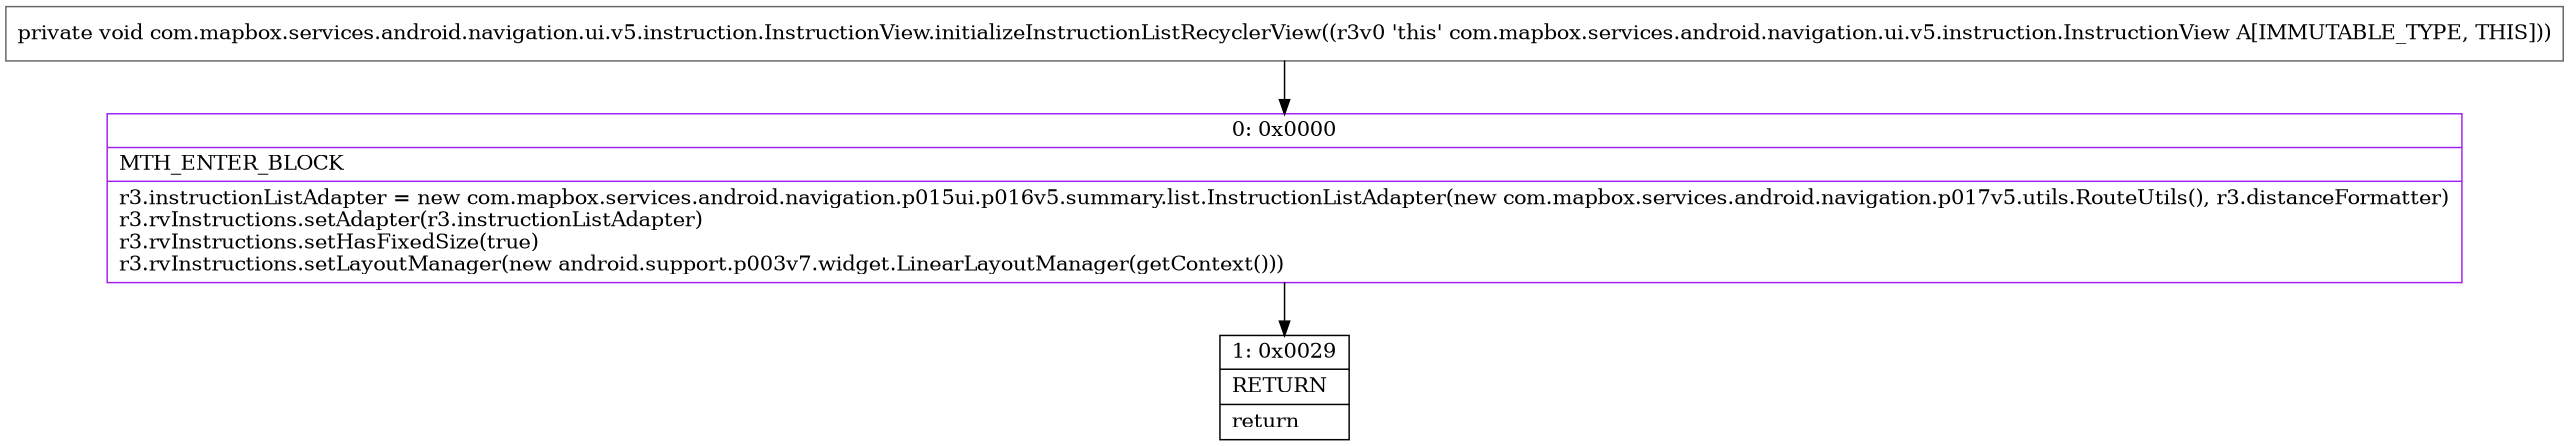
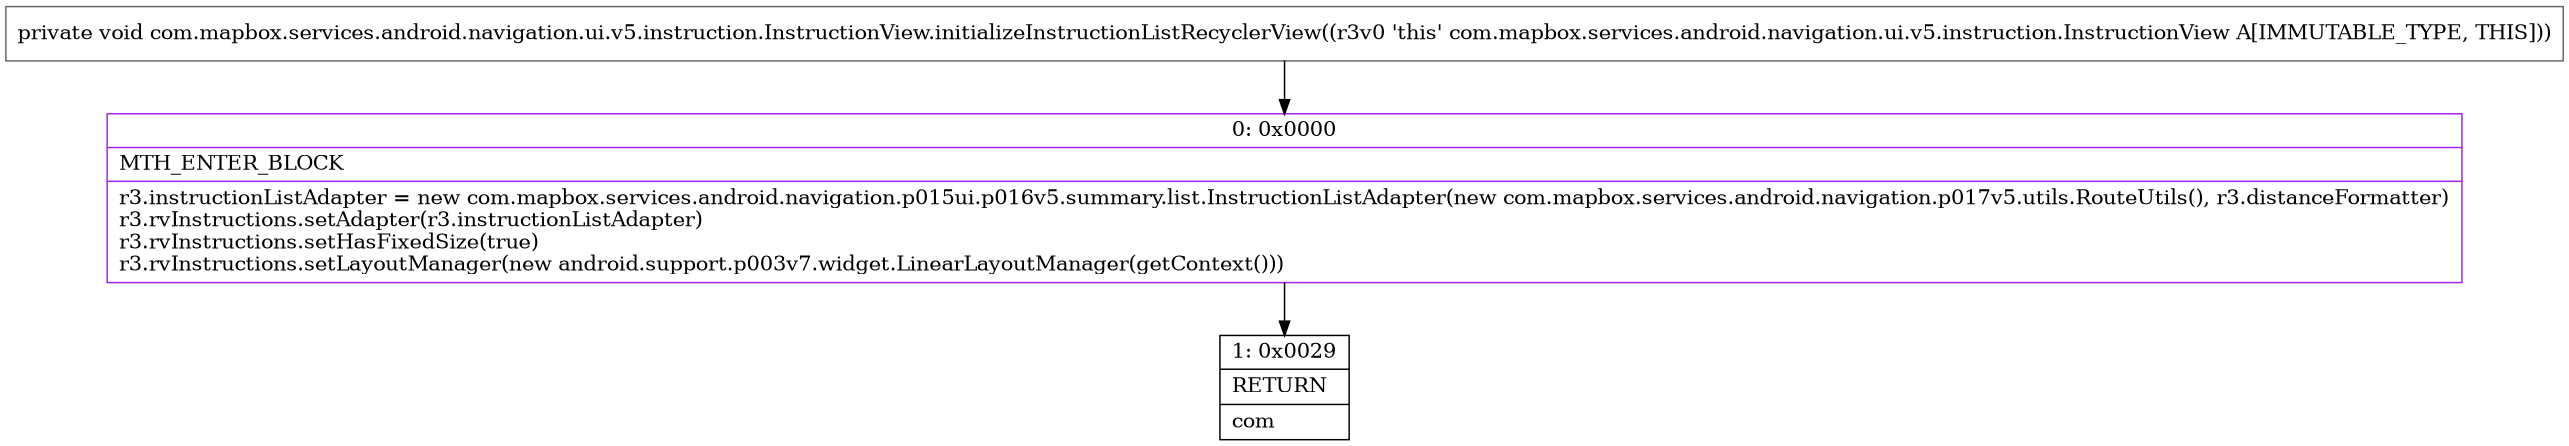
node "1: 0x0029": text "return" -> "com"
